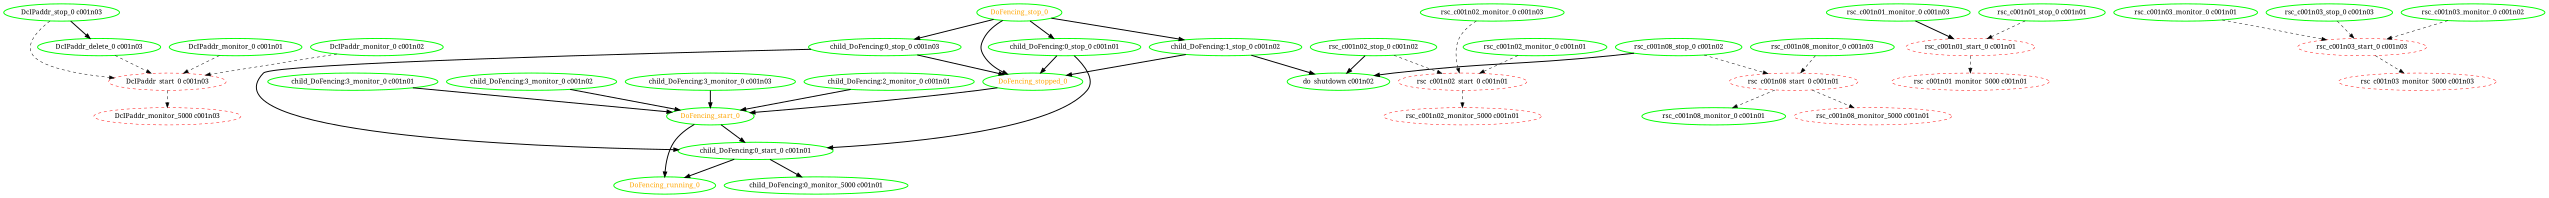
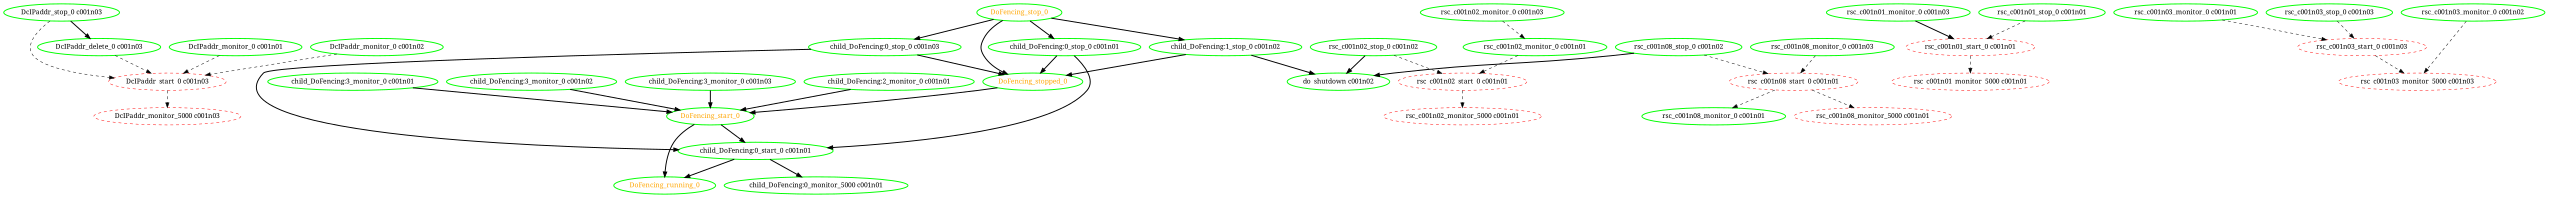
edge "rsc_c001n03_monitor_0 c001n02" -> "rsc_c001n03_start_0 c001n03": now "rsc_c001n03_monitor_0 c001n02" -> "rsc_c001n03_monitor_5000 c001n03"
edge "rsc_c001n02_monitor_0 c001n03" -> "rsc_c001n02_start_0 c001n01": now "rsc_c001n02_monitor_0 c001n03" -> "rsc_c001n02_monitor_0 c001n01"
